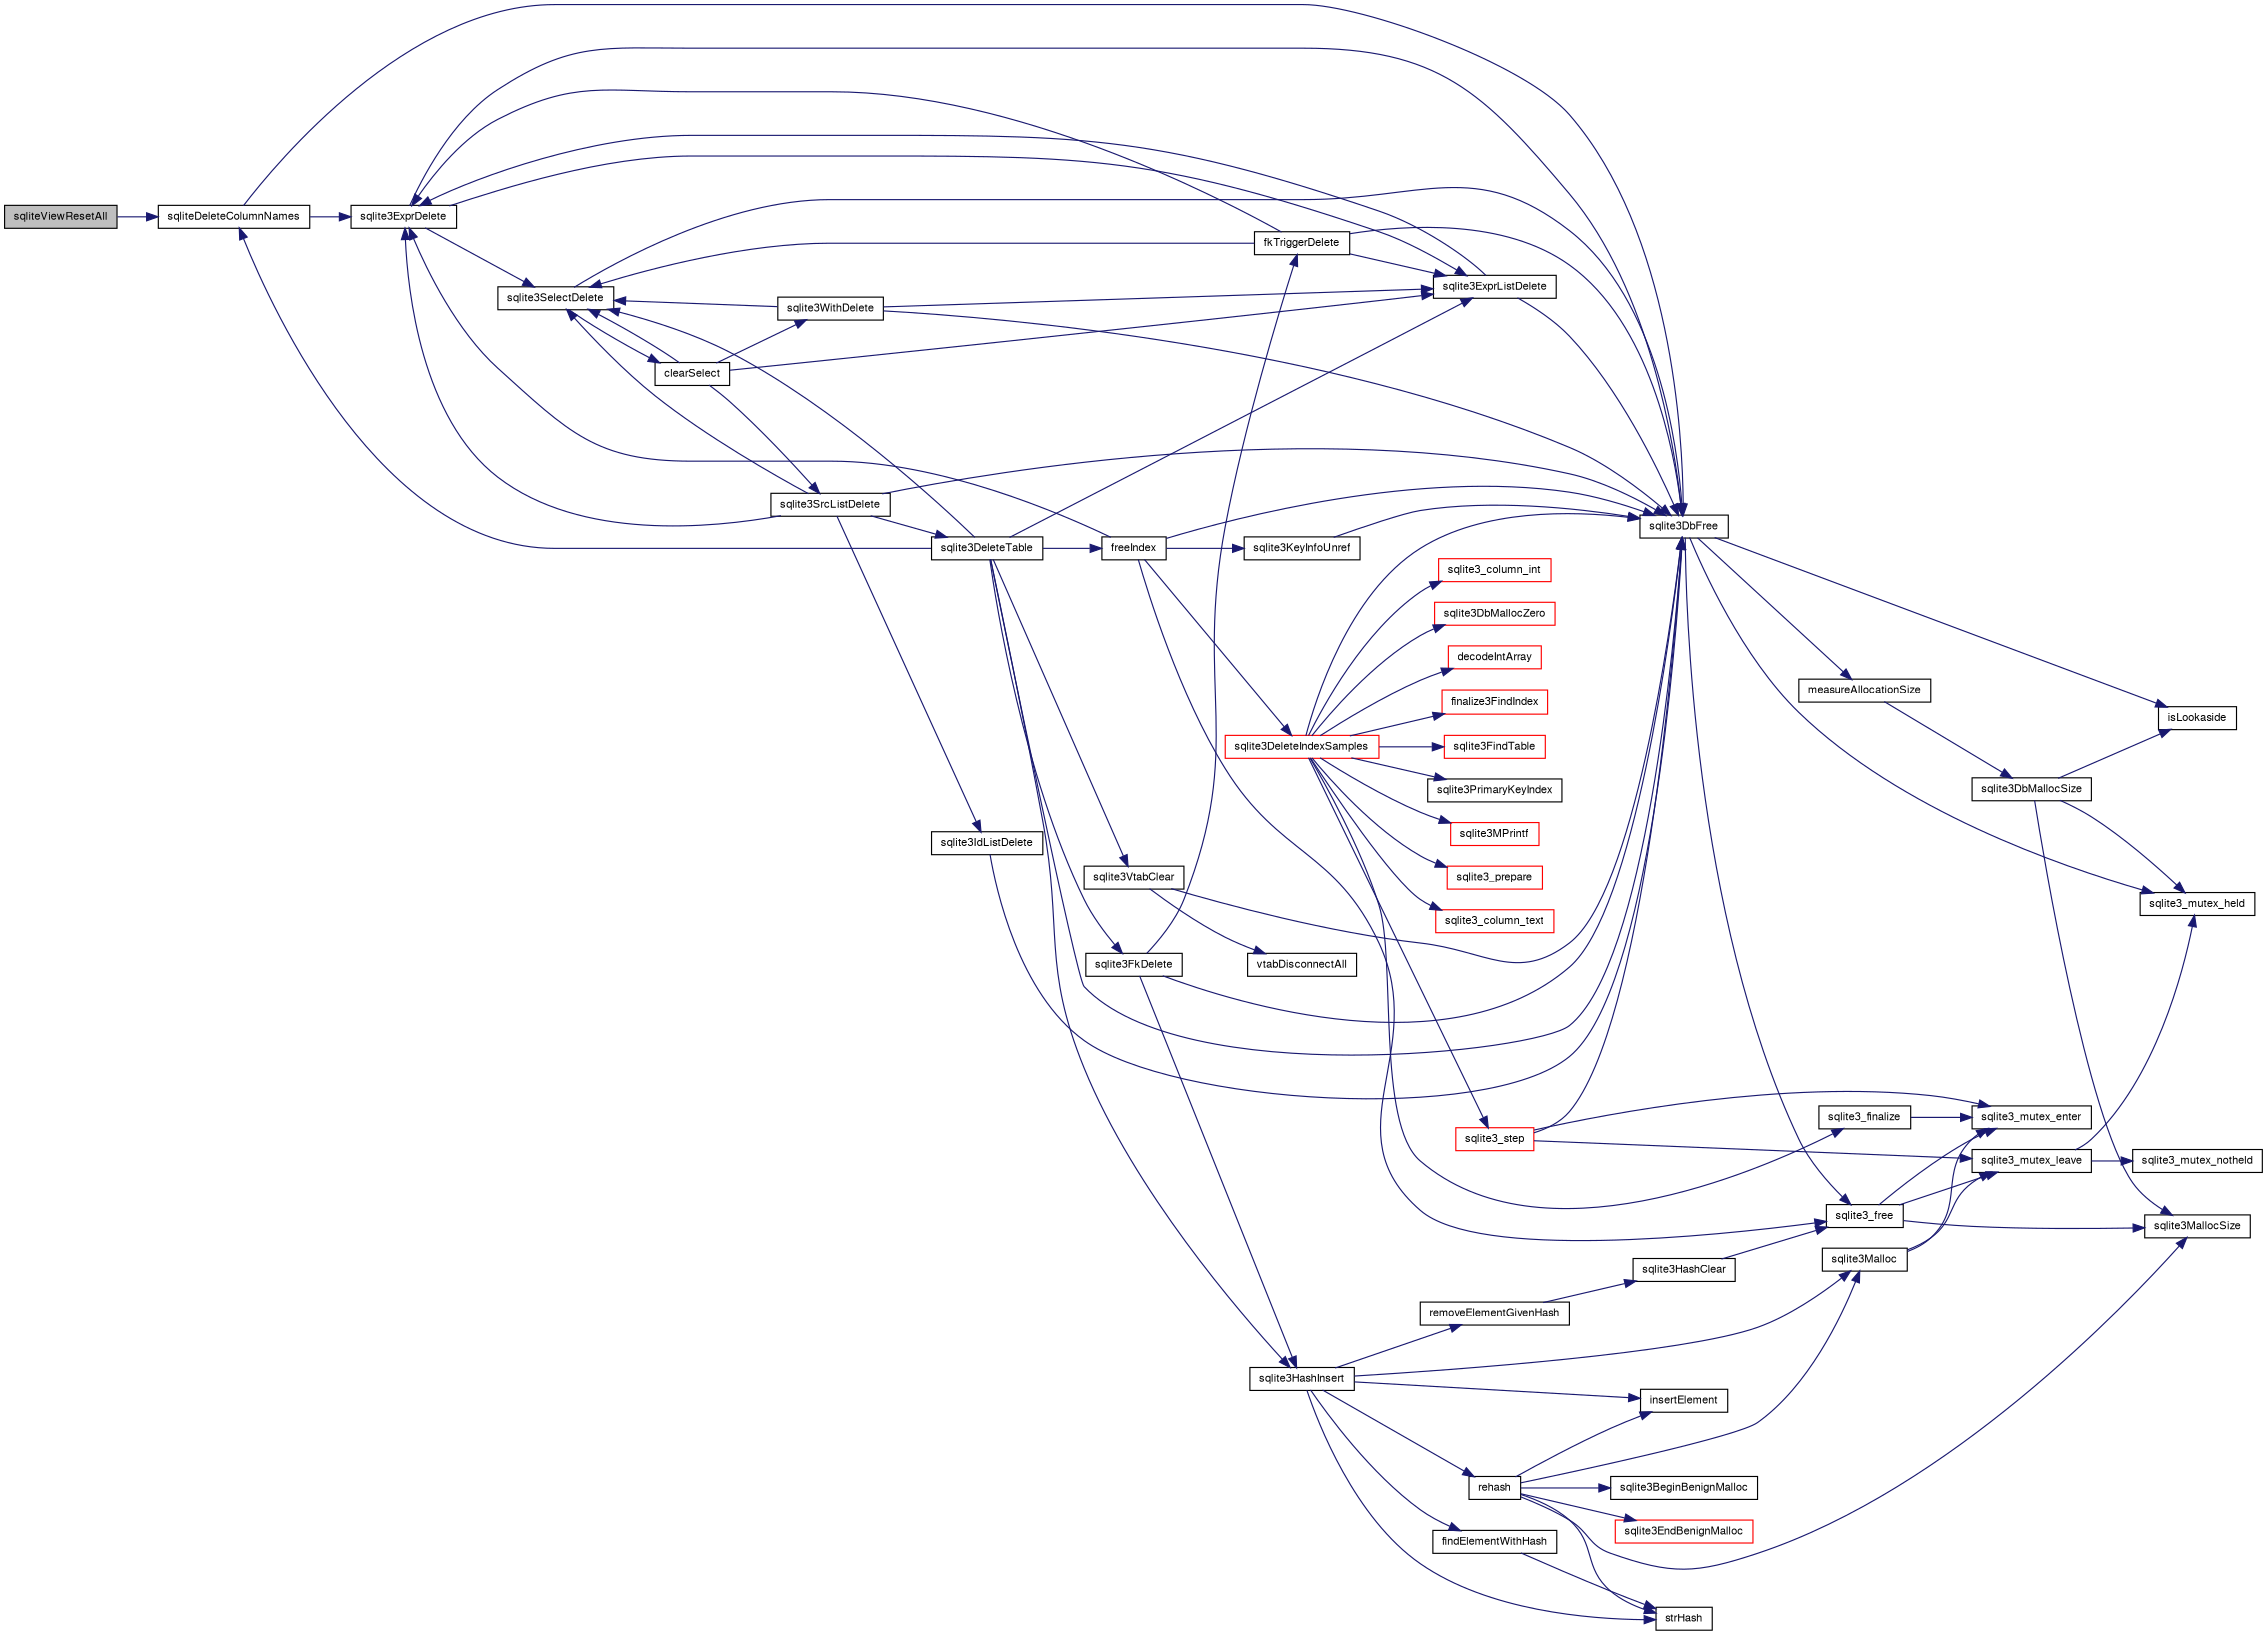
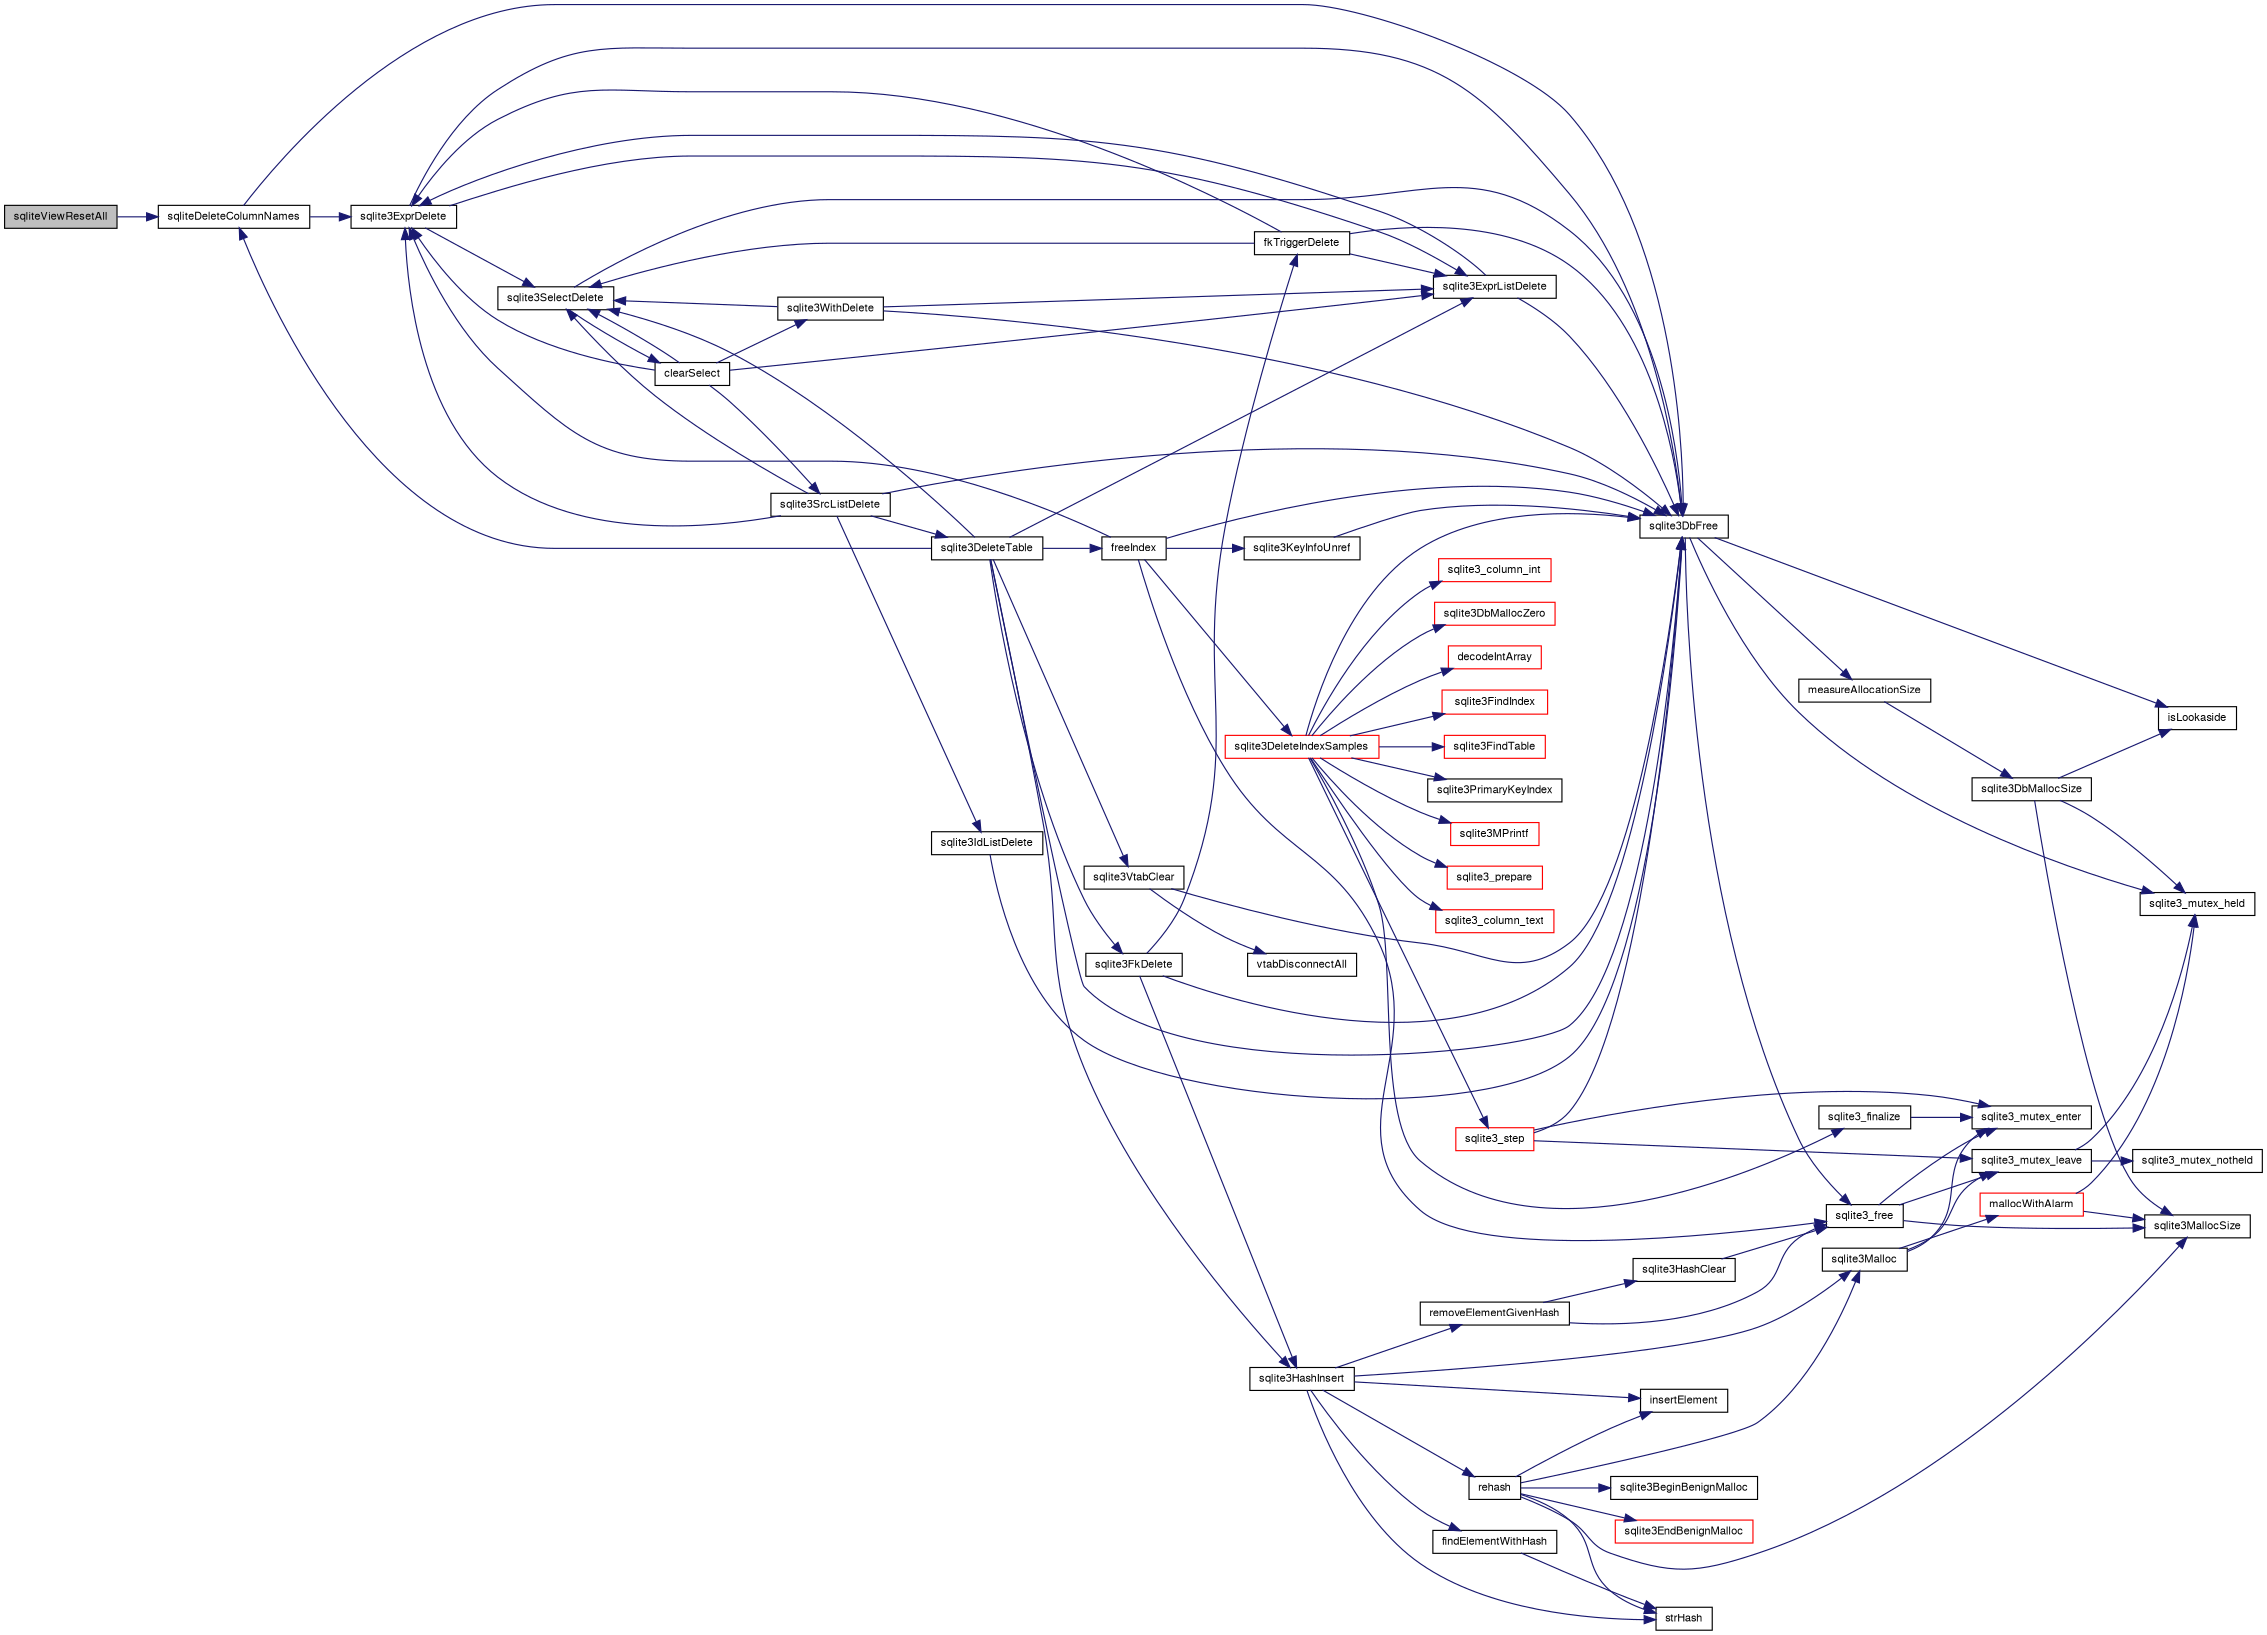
edge "clearSelect" -> "sqlite3ExprDelete": added
node "finalize3FindIndex": label "finalize3FindIndex" -> "sqlite3FindIndex"
node "mallocWithAlarm": added
edge "removeElementGivenHash" -> "sqlite3_free": added
